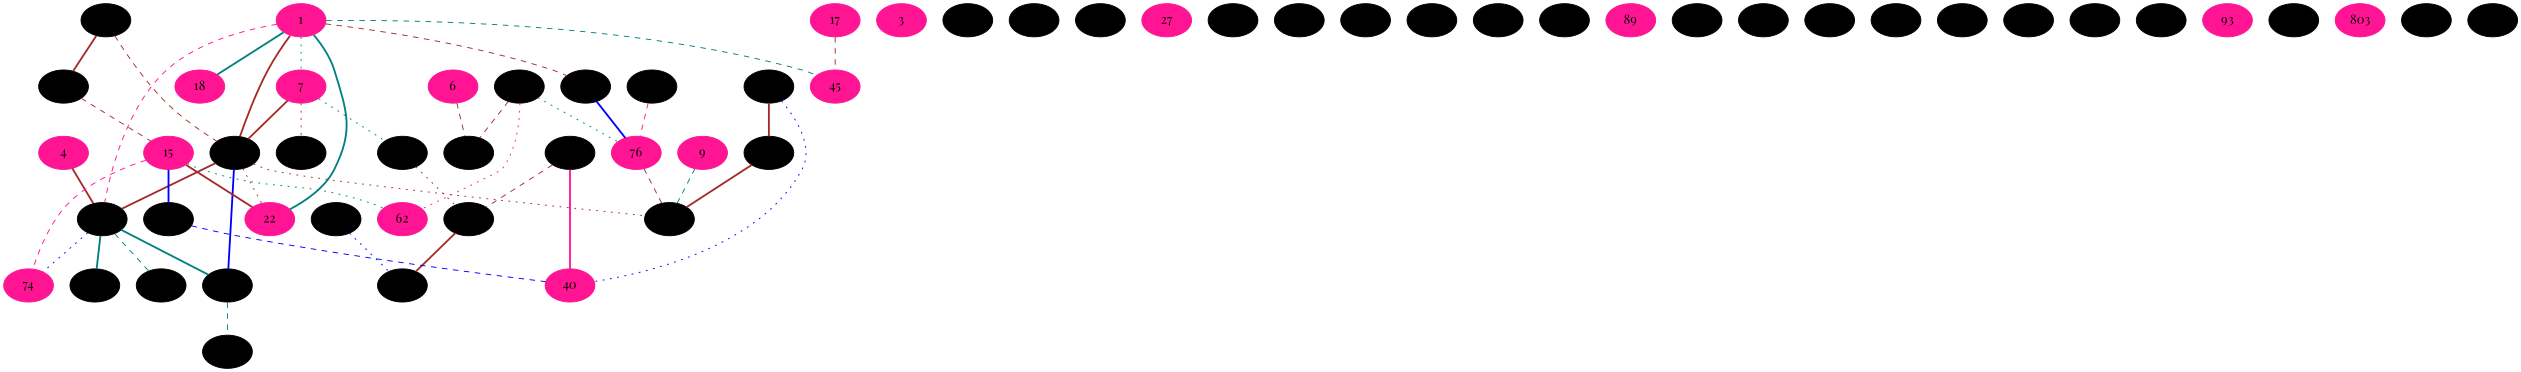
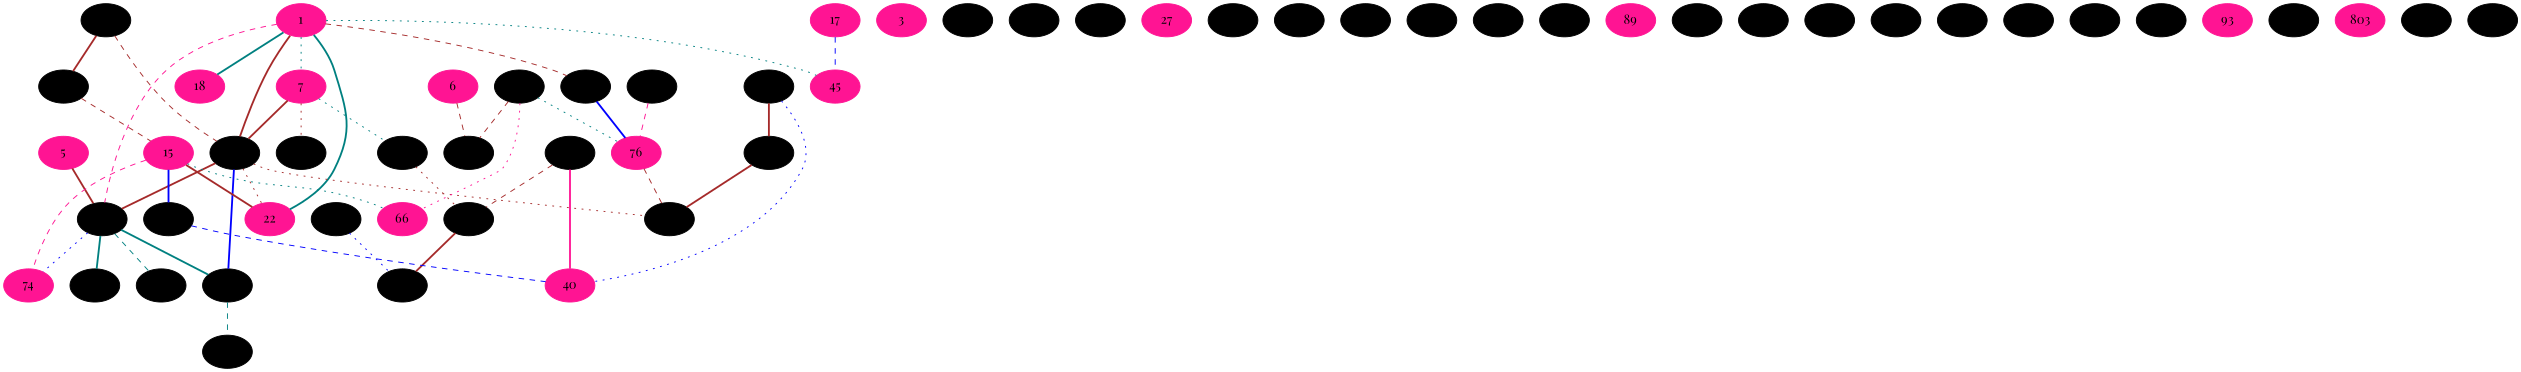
edge "1" -- "45": style dashed -> dotted
edge "17" -- "45": color brown -> blue
node "4": label "4" -> "5"
node "9": removed
node "62": label "62" -> "66"
